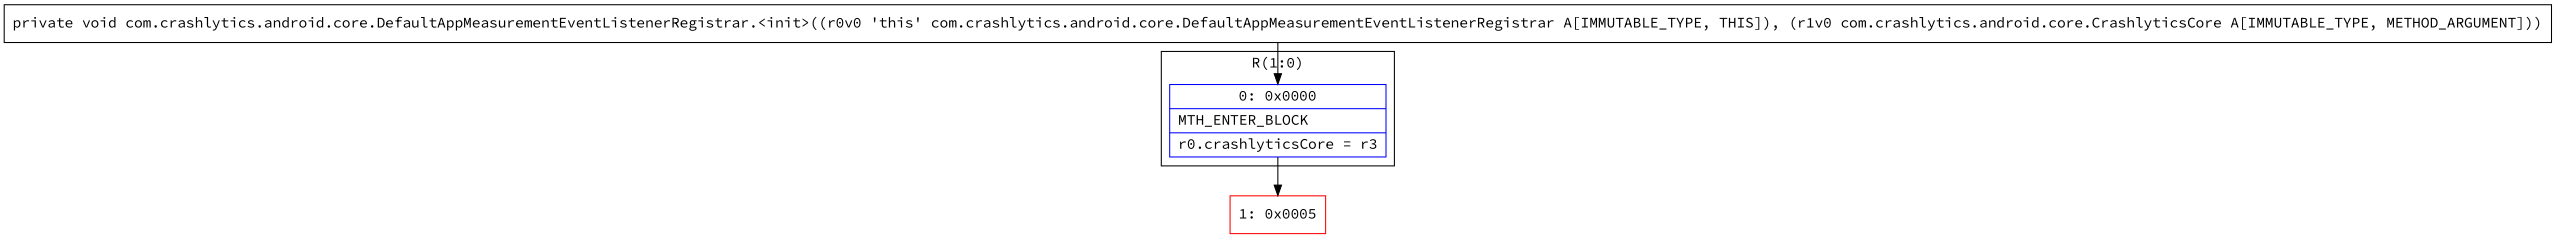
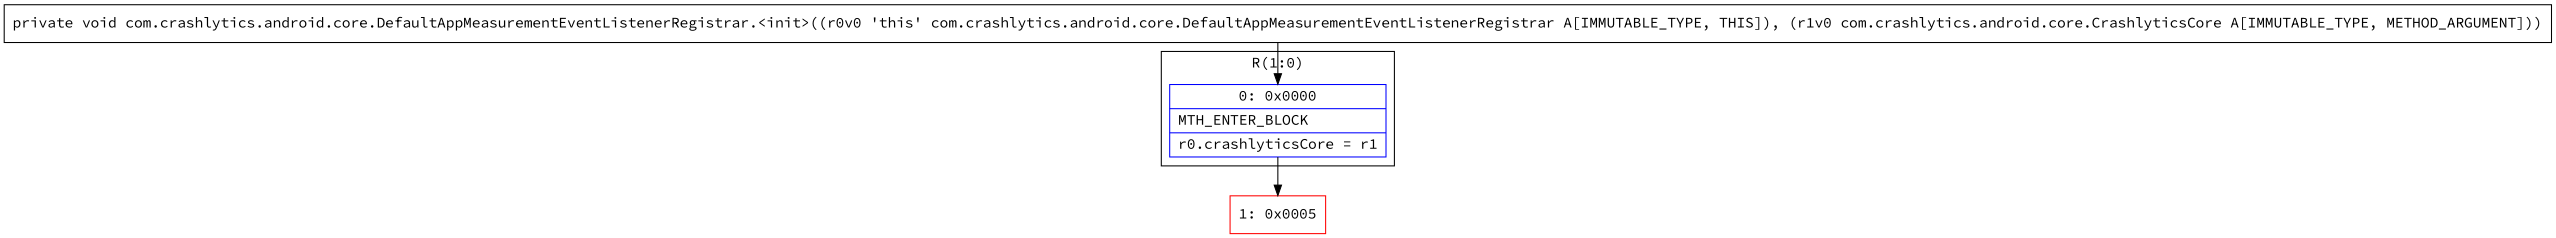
node "0: 0x0000": text "r0.crashlyticsCore = r3" -> "r0.crashlyticsCore = r1"
